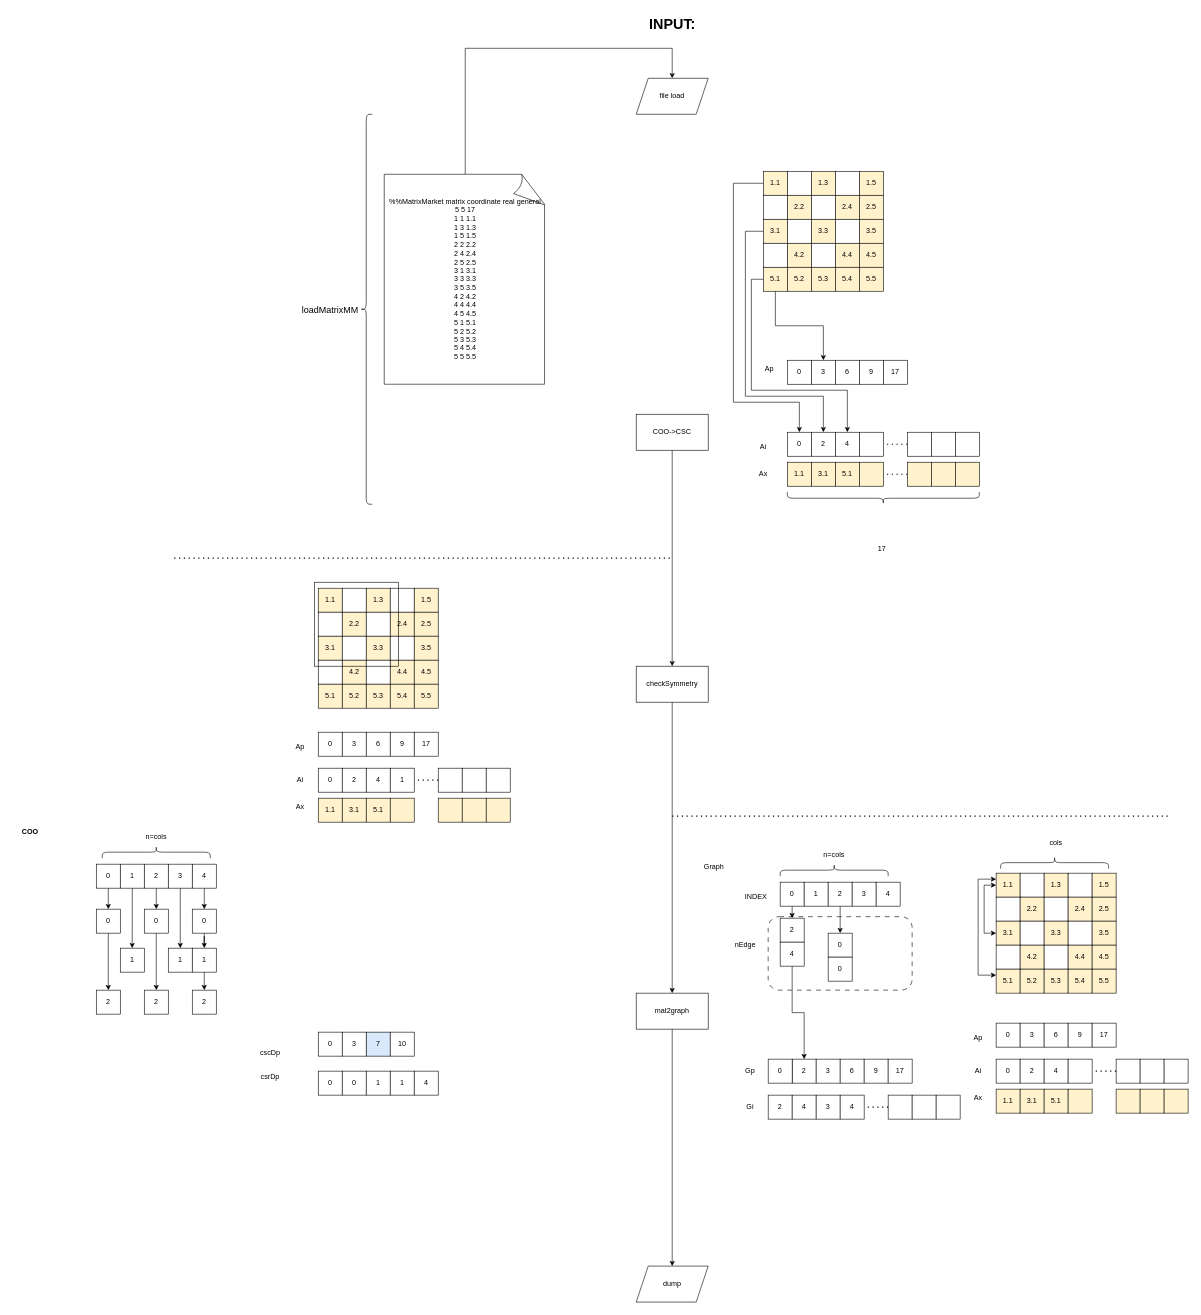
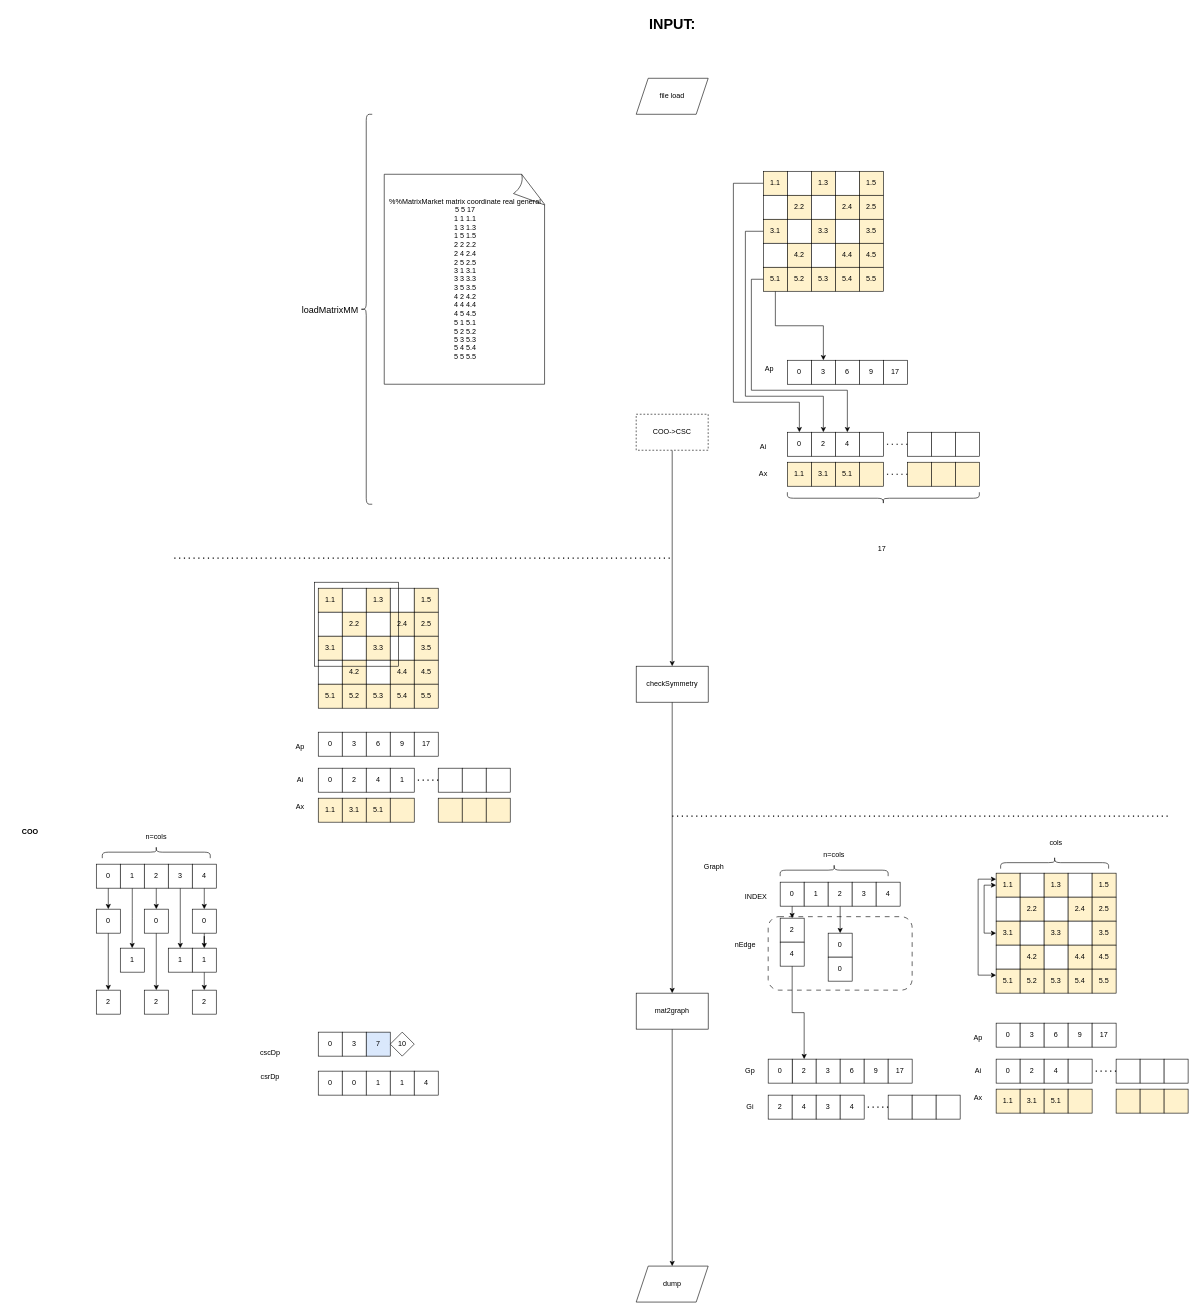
edge "%%MatrixMarket matrix coordinate real general 5 5 17 1 1 1.1 1 3 1.3 1 5 1.5 2 2 2.2 2 4 2.4 2 5 2.5 3 1 3.1 3 3 3.3 3 5 3.5 4 2 4.2 4 4 4.4 4 5 4.5 5 1 5.1 5 2 5.2 5 3 5.3 5 4 5.4 5 5 5.5" -> "file load": removed
node "COO->CSC": style solid -> dashed
node "10": shape rectangle -> diamond
